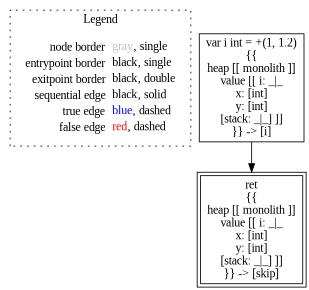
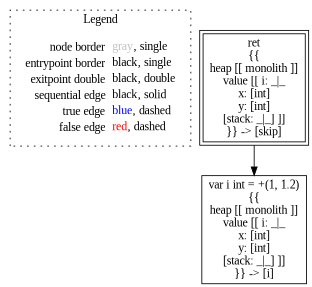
node "node border": text "exitpoint border" -> "exitpoint double"
edge "var i int = +(1, 1.2)" -> "ret": reversed
